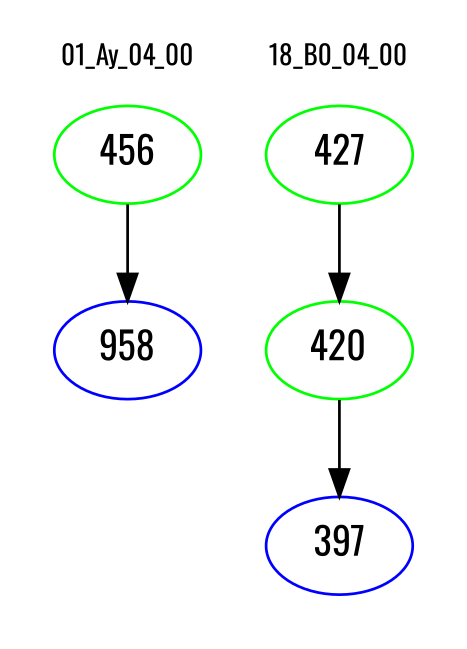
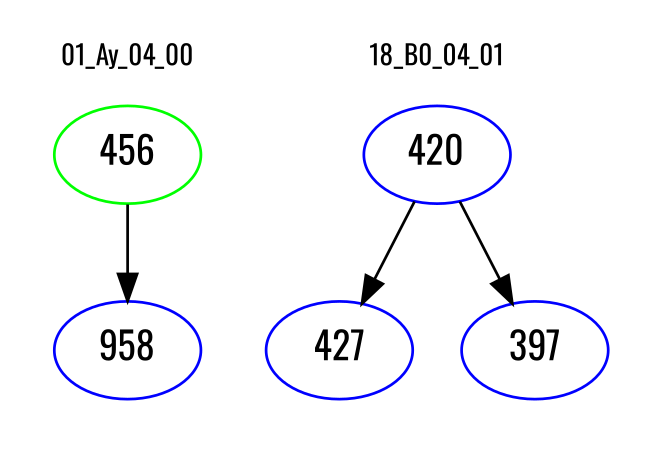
cluster "18_B0_04_00": label "18_B0_04_00" -> "18_B0_04_01"
node "427": color green -> blue
edge "427" -> "420": reversed
node "420": color green -> blue
